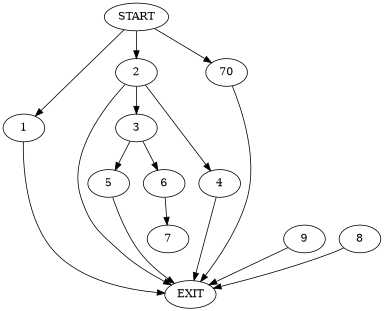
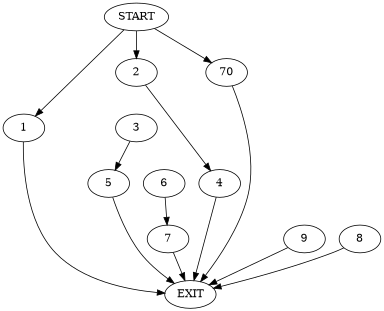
edge "2" -> "3": removed
edge "3" -> "6": removed
edge "2" -> "EXIT": now "7" -> "EXIT"
